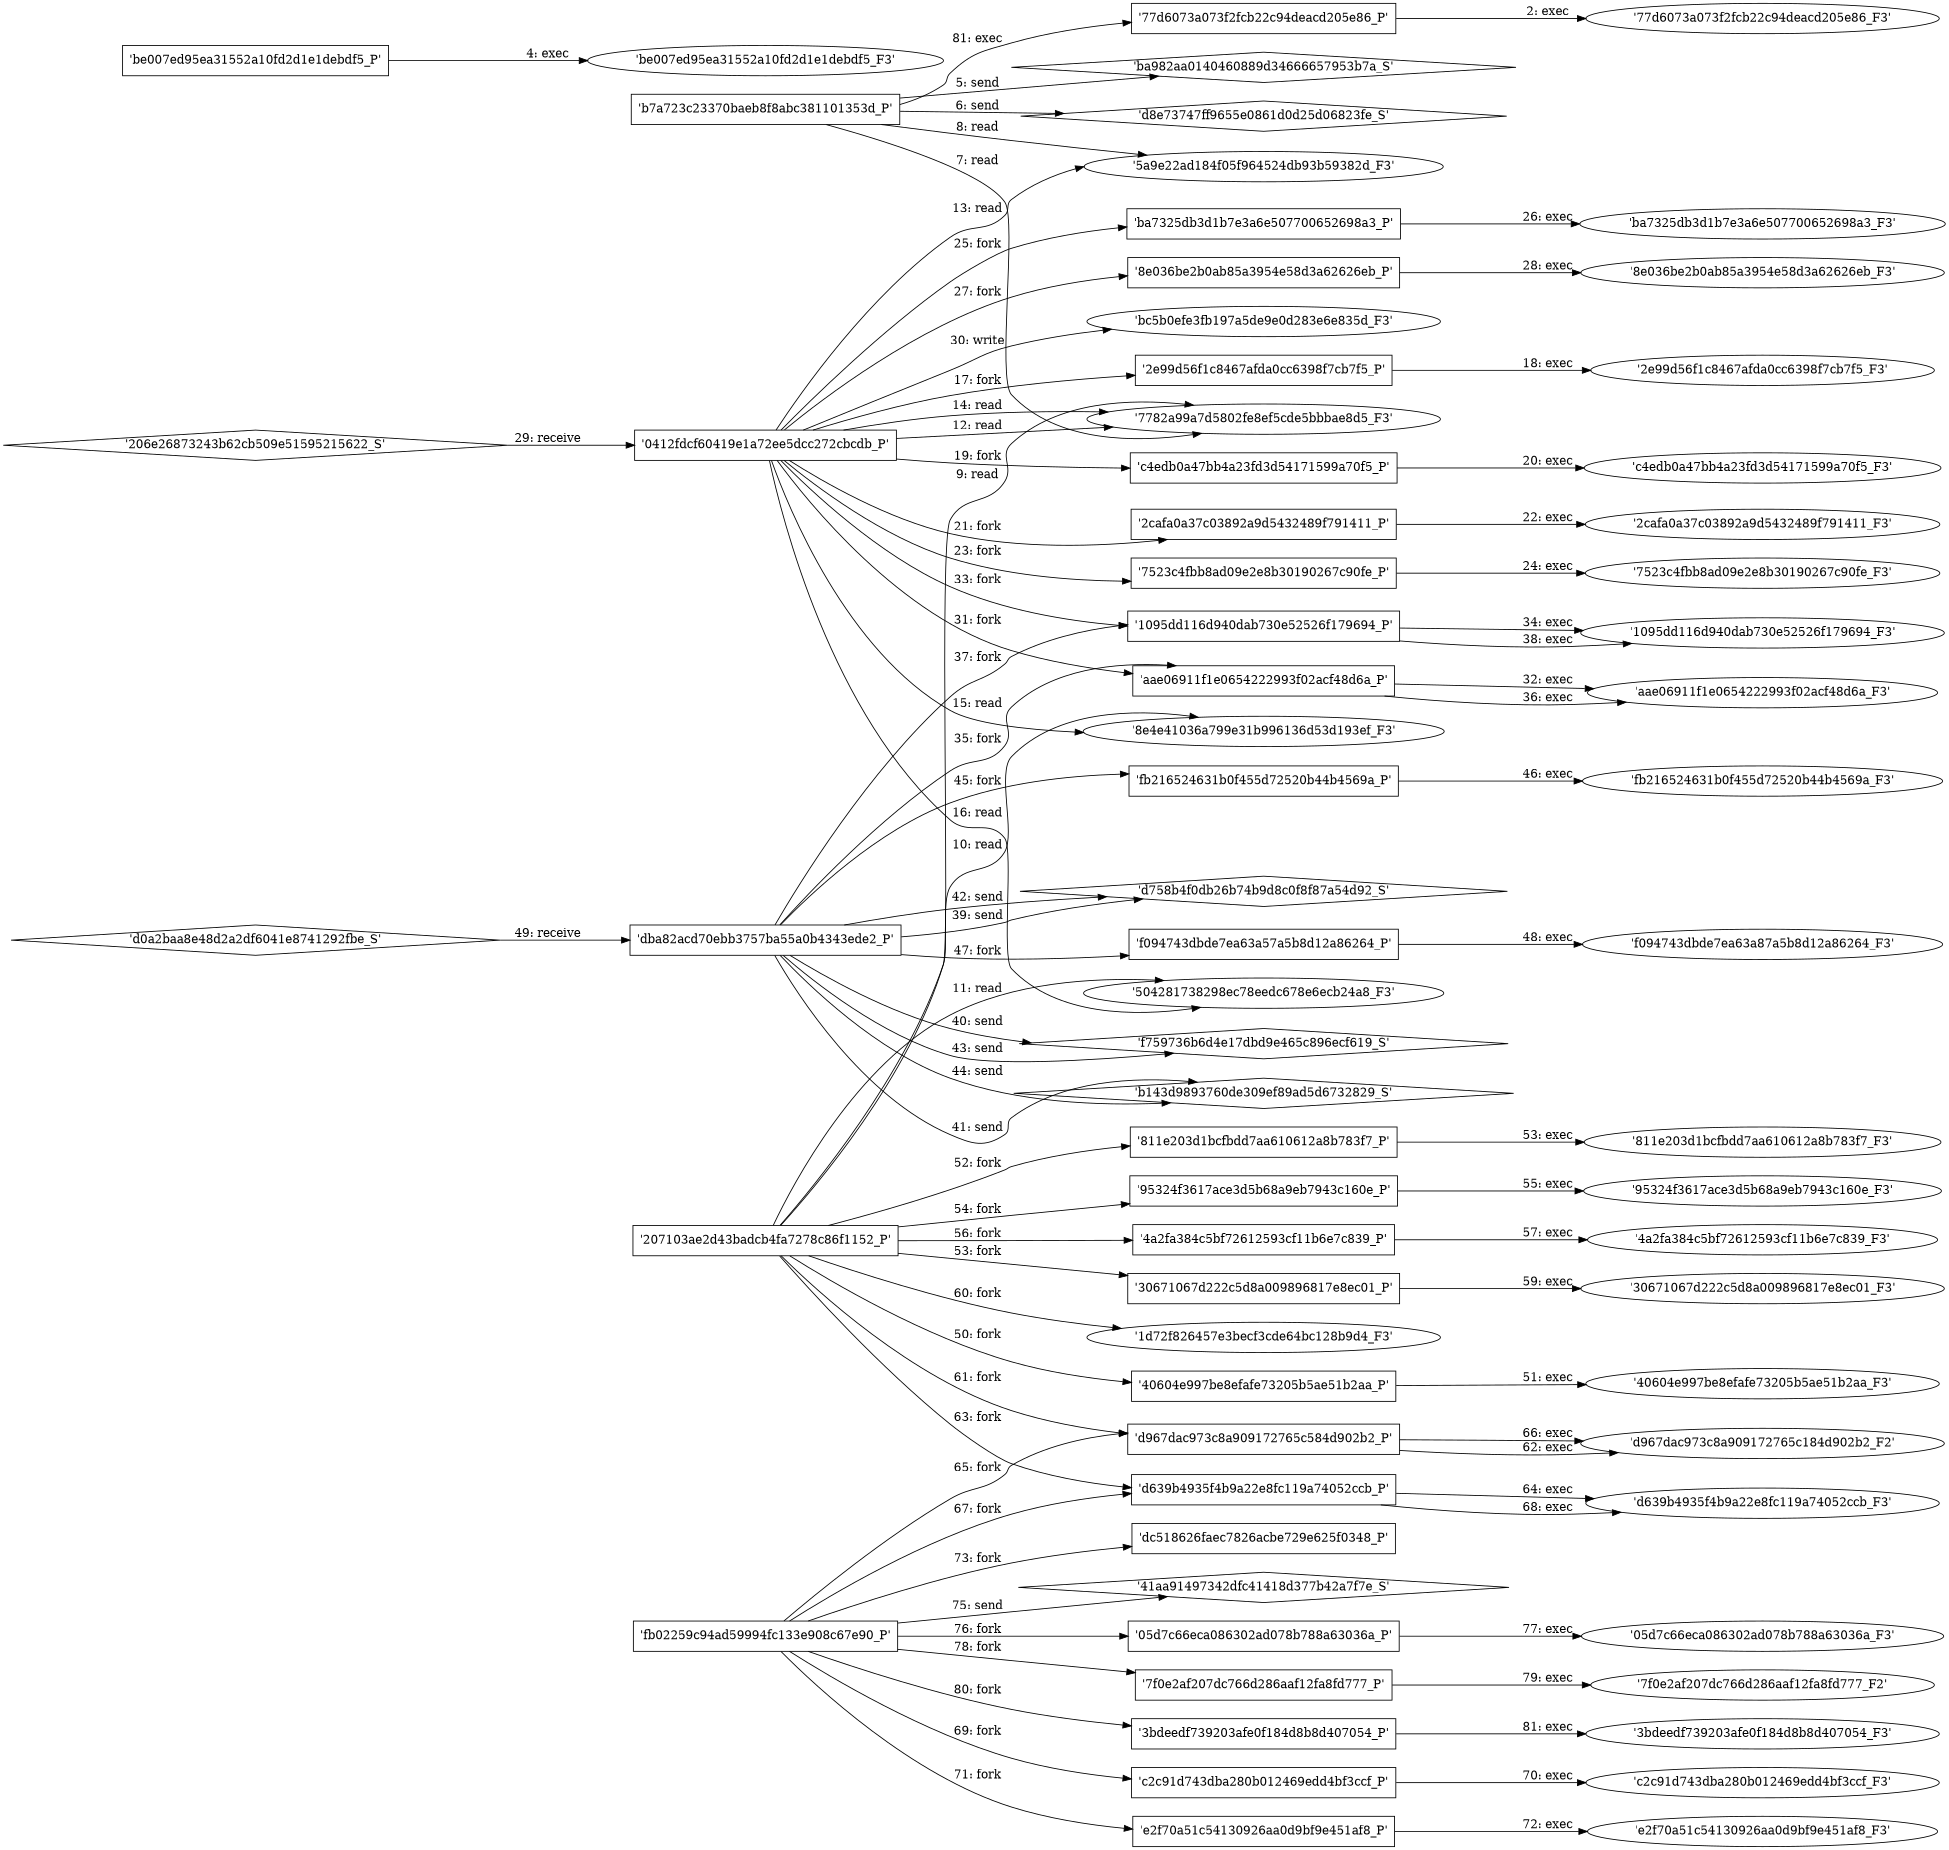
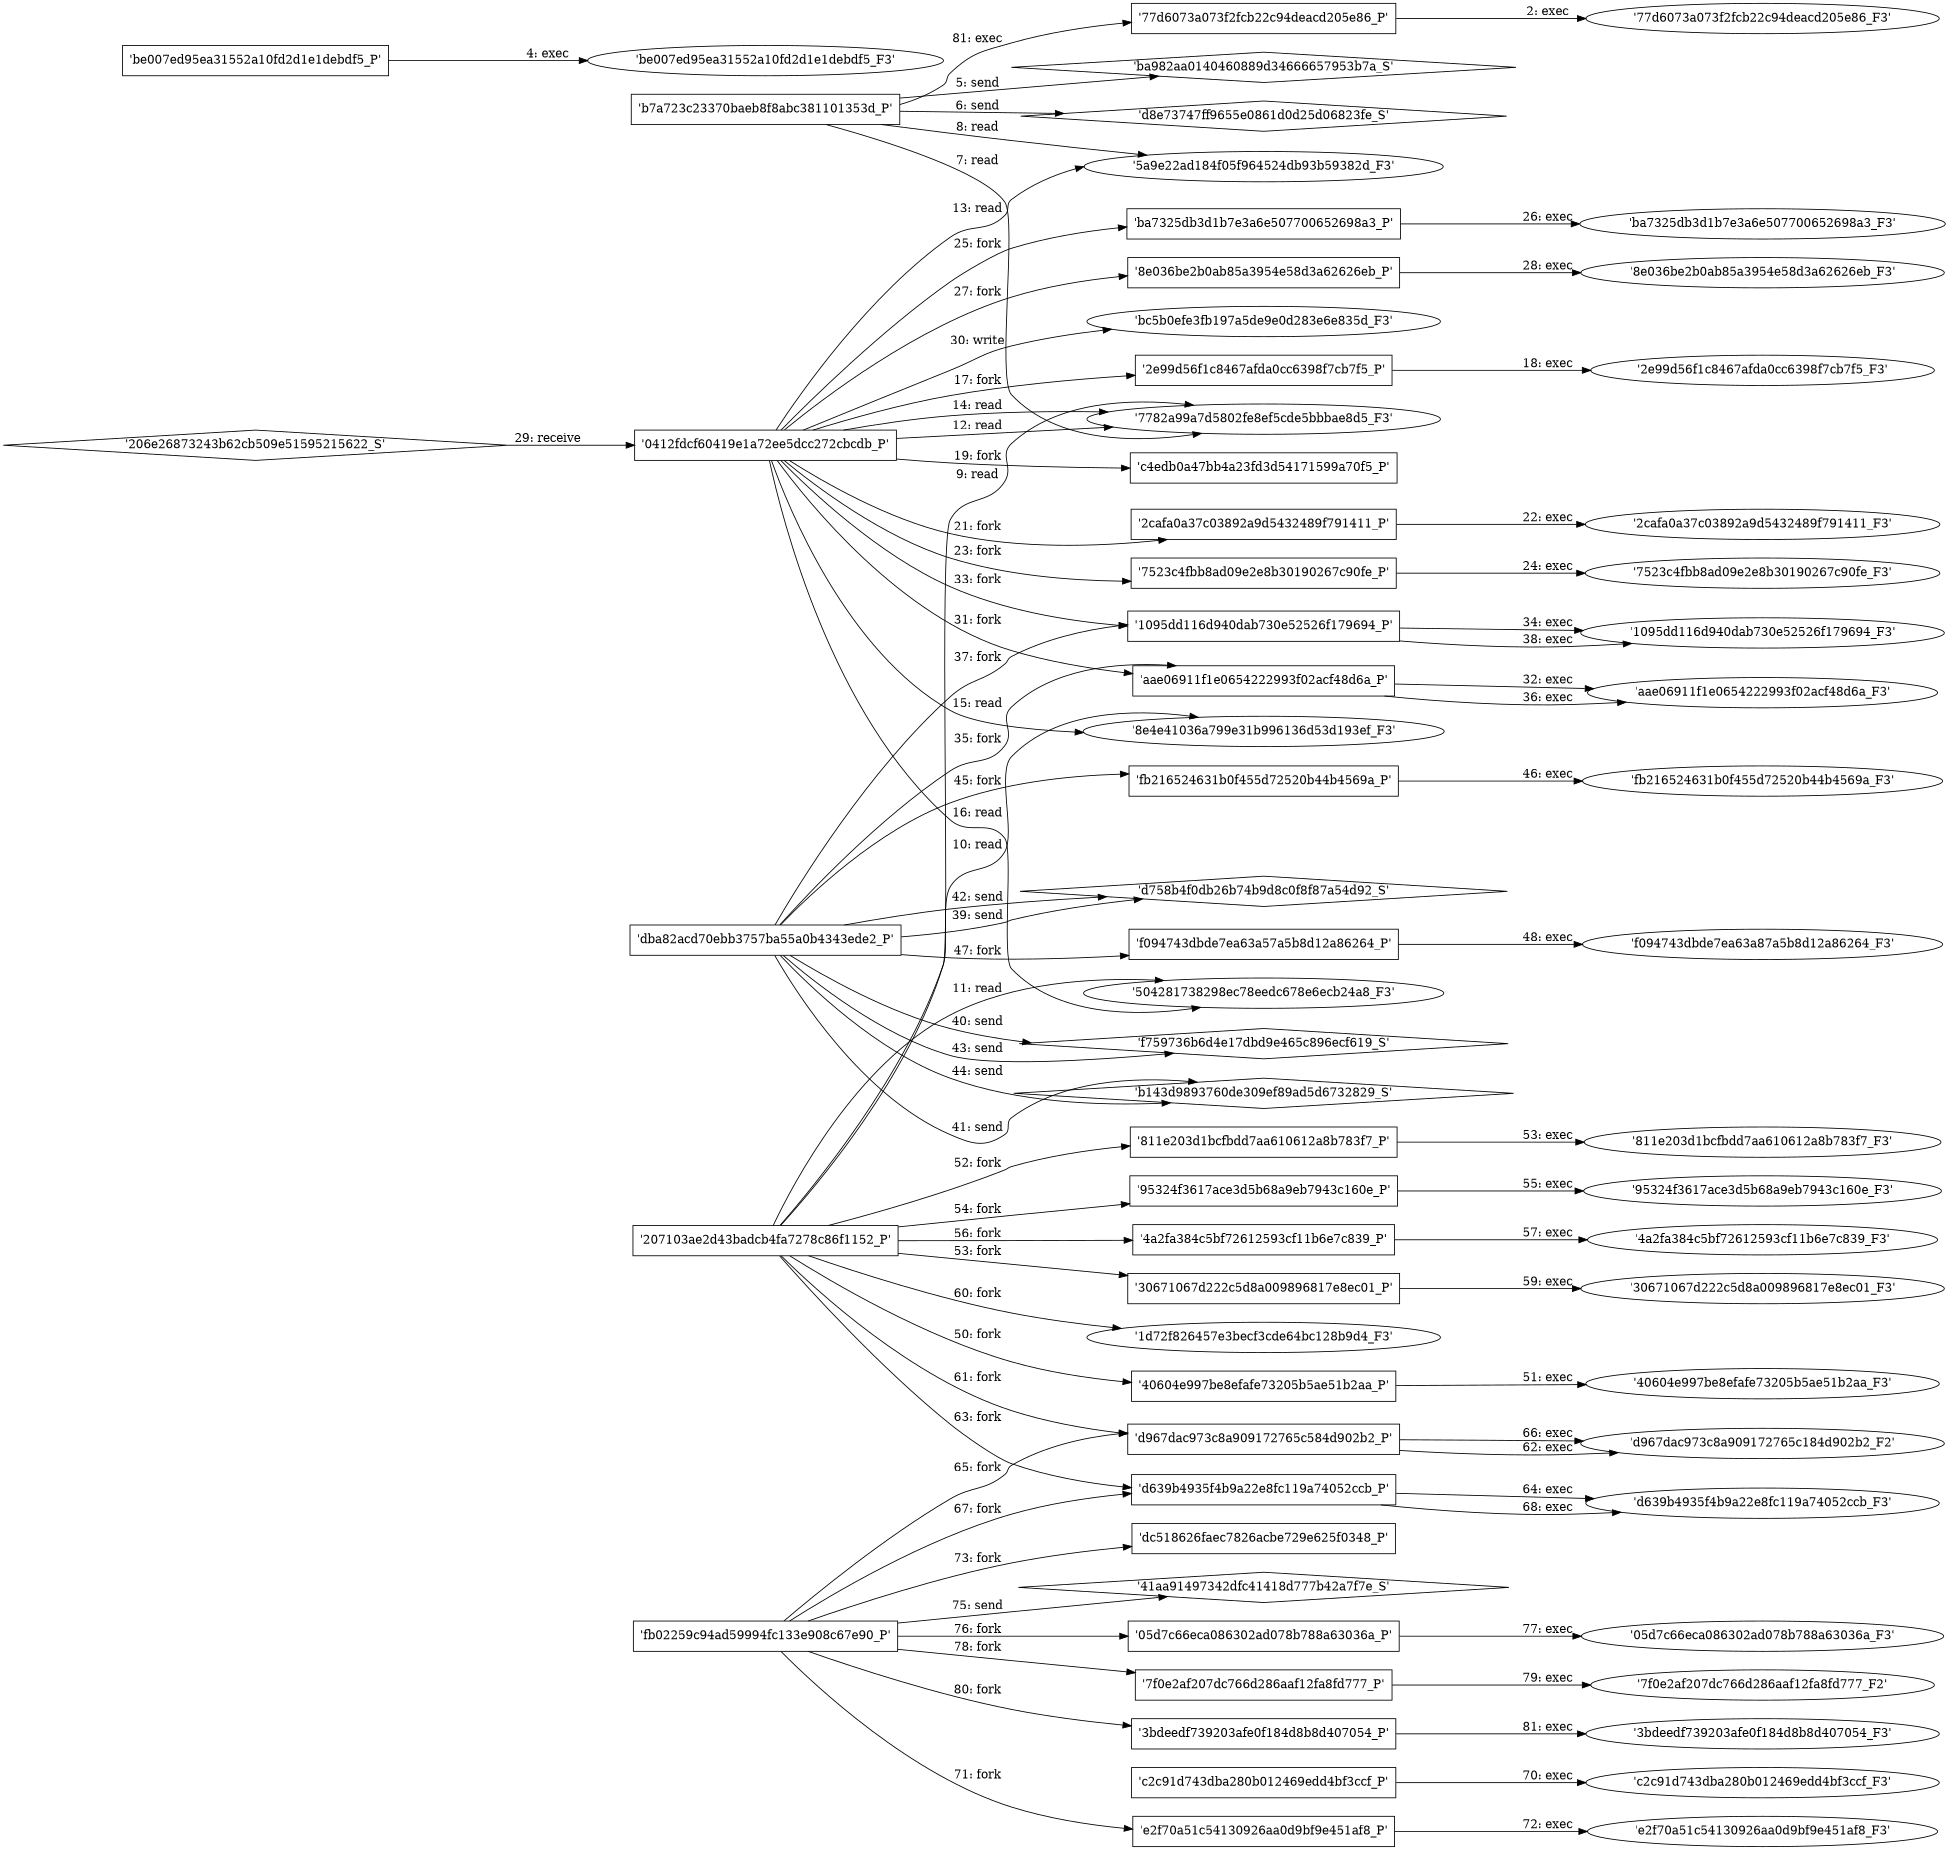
node "'c4edb0a47bb4a23fd3d54171599a70f5_F3'": removed
node "'d0a2baa8e48d2a2df6041e8741292fbe_S'": removed
node "'41aa91497342dfc41418d377b42a7f7e_S'": label "'41aa91497342dfc41418d377b42a7f7e_S'" -> "'41aa91497342dfc41418d777b42a7f7e_S'"
edge "'fb02259c94ad59994fc133e908c67e90_P'" -> "'c2c91d743dba280b012469edd4bf3ccf_P'": removed, label "69: fork"
